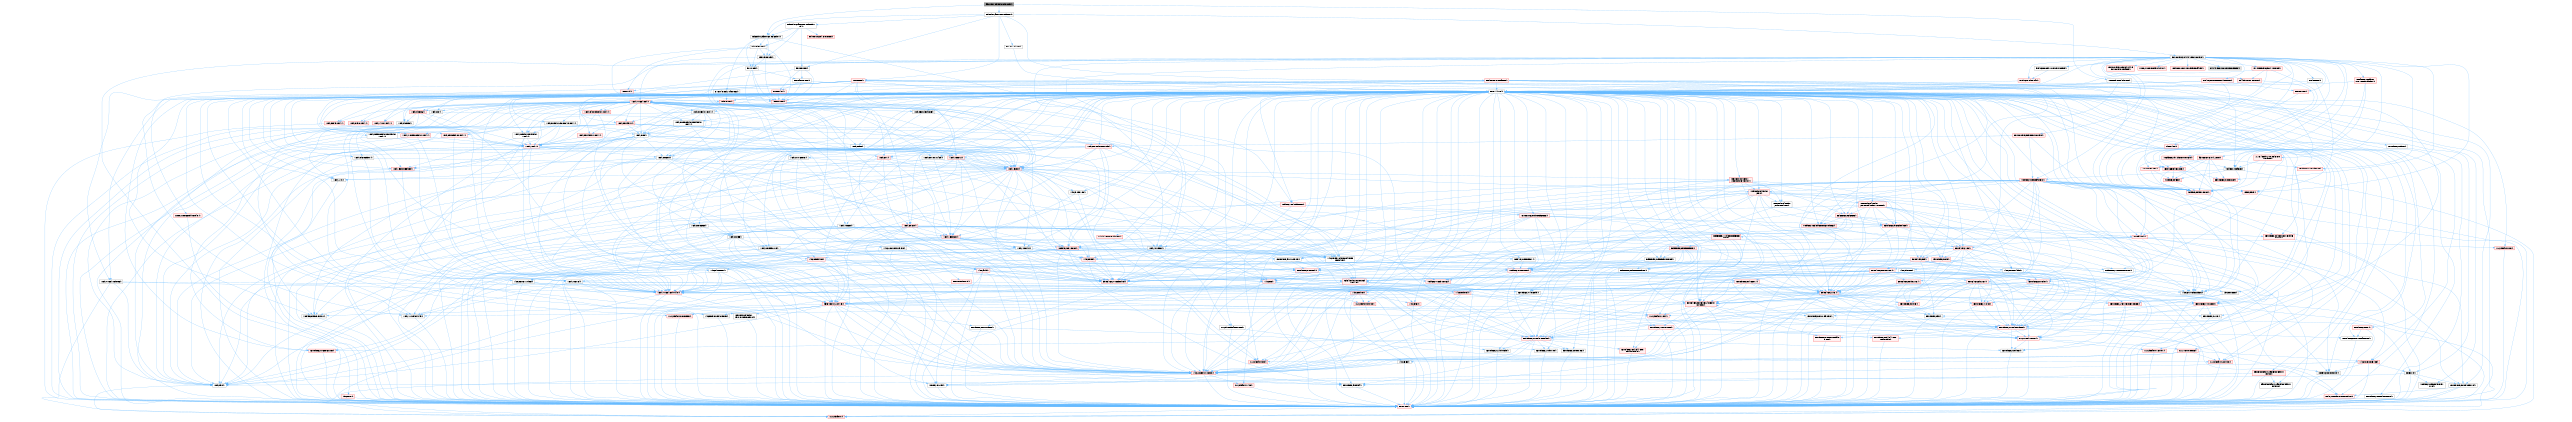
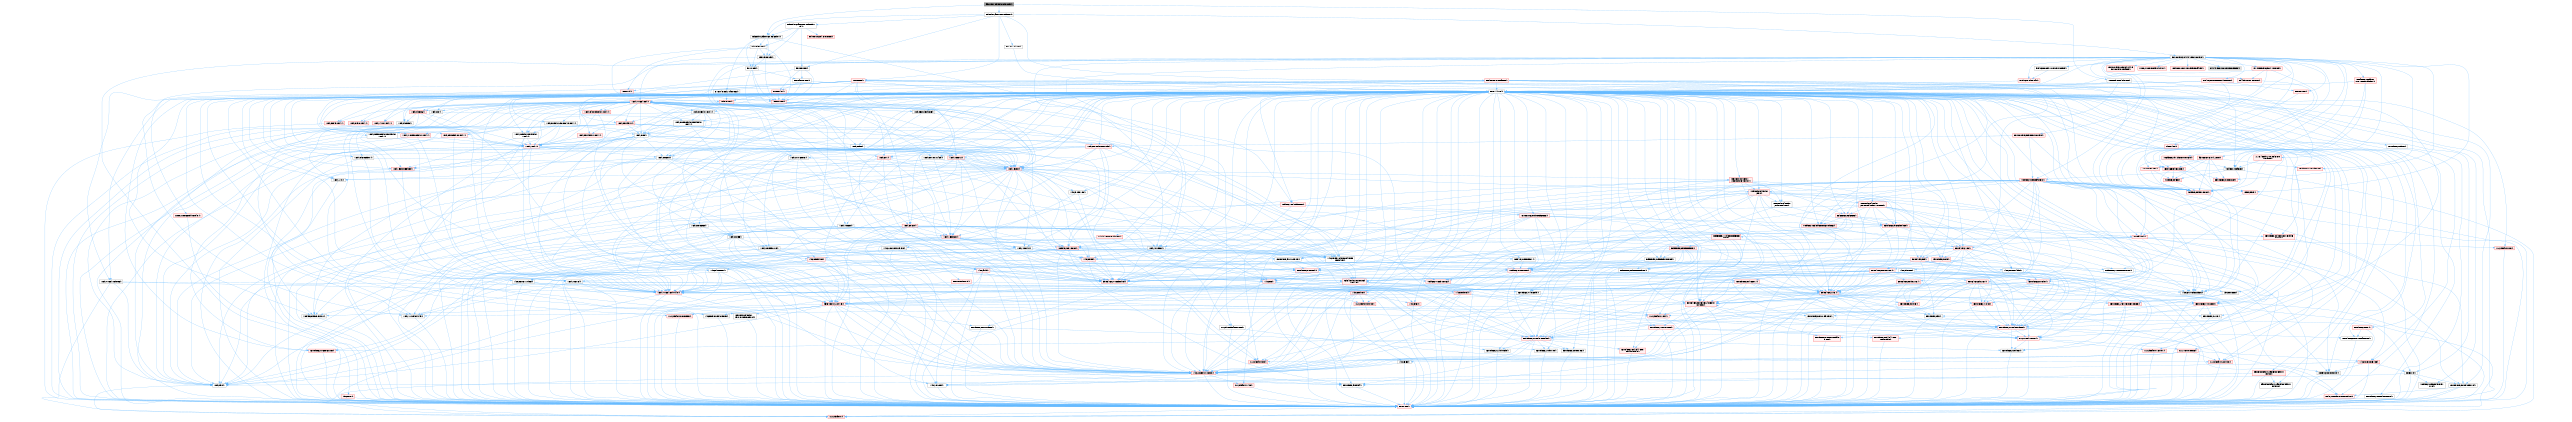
node "EngineStats.h": removed
edge "CoreMinimal.h" -> "Misc/AutomationEvent.h": now "PrimitiveSceneInfoData.h" -> "Misc/AutomationEvent.h"
node "IntRect/VarArgs.h": label "IntRect/VarArgs.h" -> "Misc/VarArgs.h"
